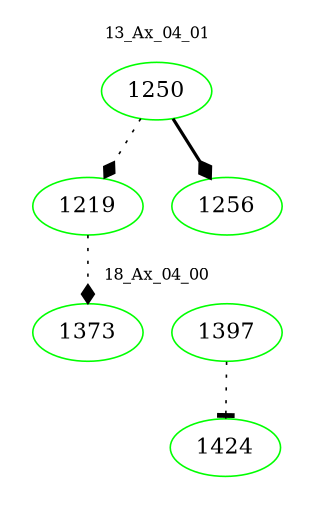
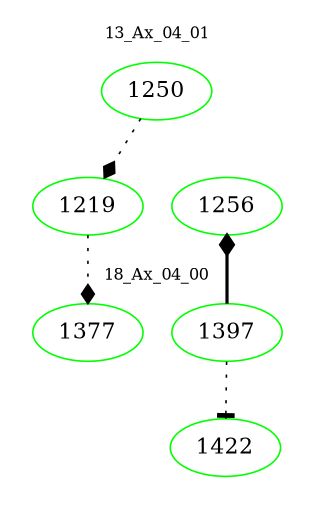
edge "1250" -> "1256": now "1397" -> "1256"
node "1373": label "1373" -> "1377"
node "1424": label "1424" -> "1422"
